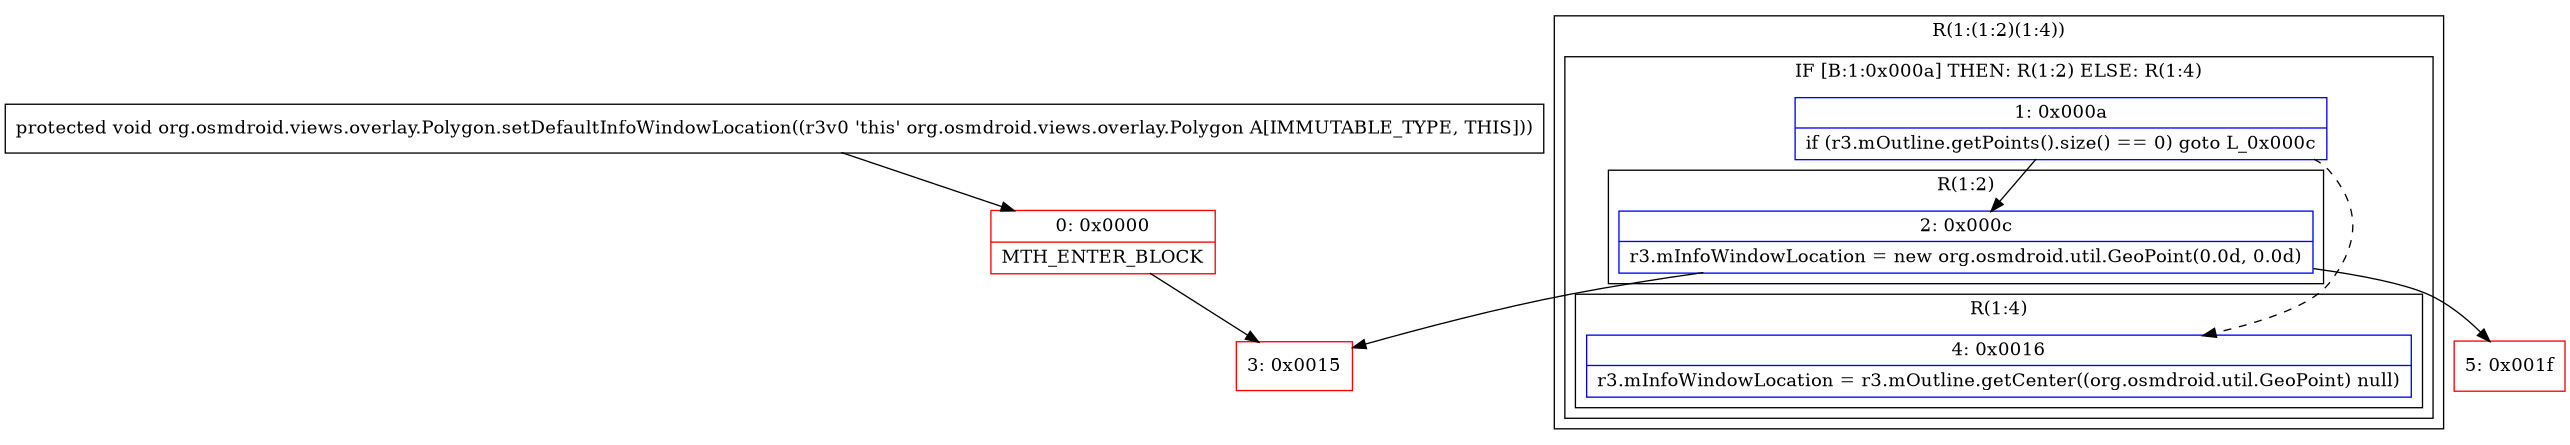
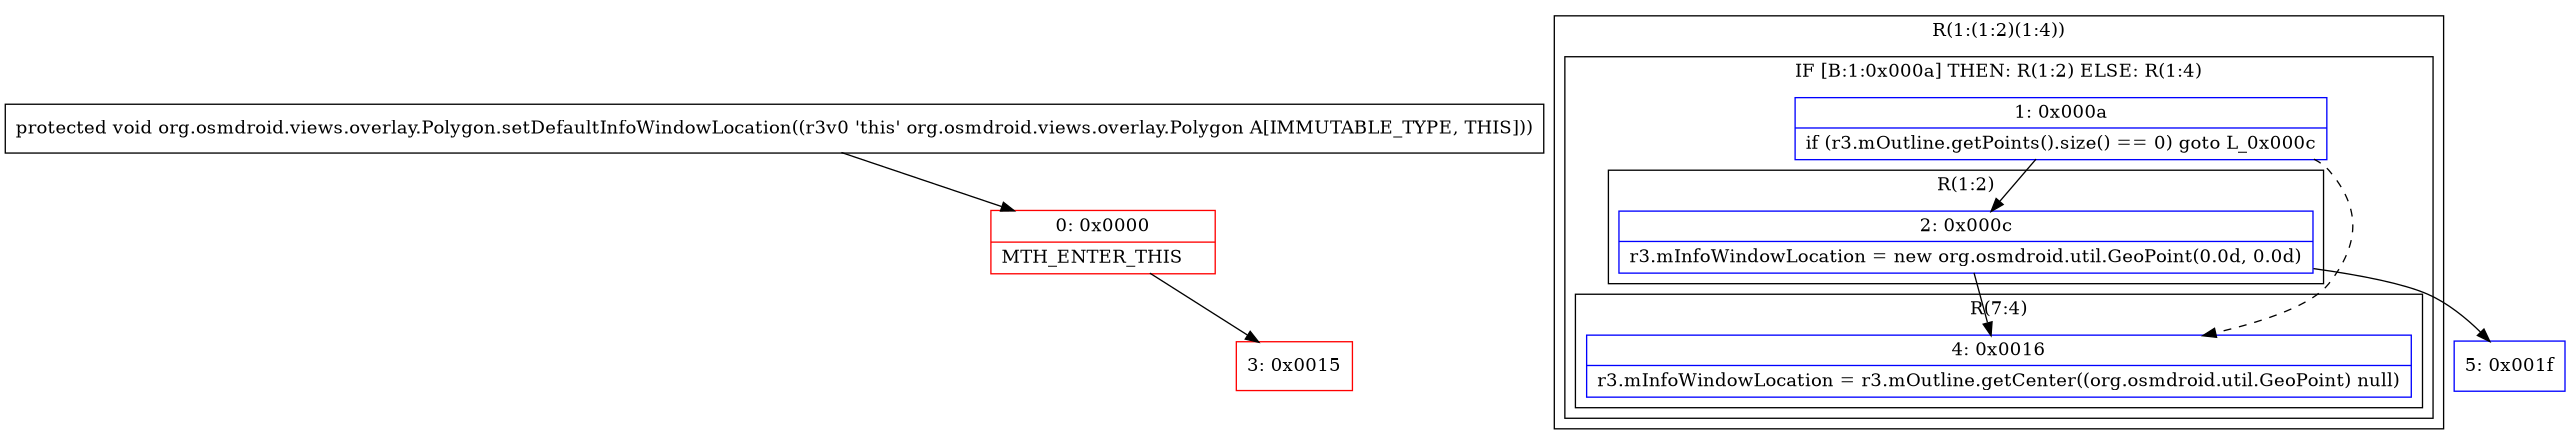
node "0: 0x0000": text "MTH_ENTER_BLOCK" -> "MTH_ENTER_THIS"
edge "2: 0x000c" -> "3: 0x0015": now "2: 0x000c" -> "4: 0x0016"
cluster "R(1:4)": label "R(1:4)" -> "R(7:4)"
node "5: 0x001f": color red -> blue
